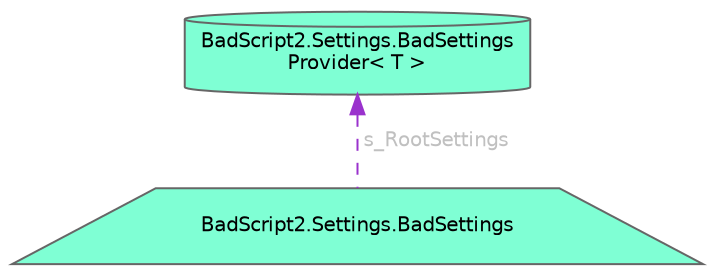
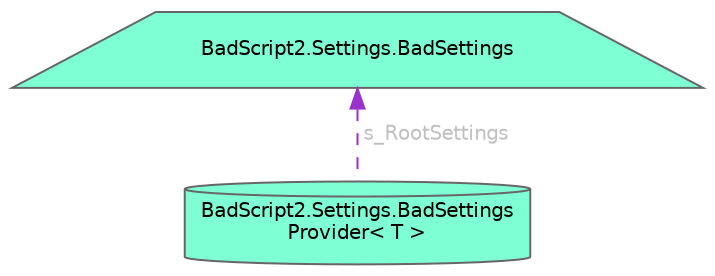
edge "BadScript2.Settings.BadSettings" -> "BadScript2.Settings.BadSettings Provider< T >": reversed
